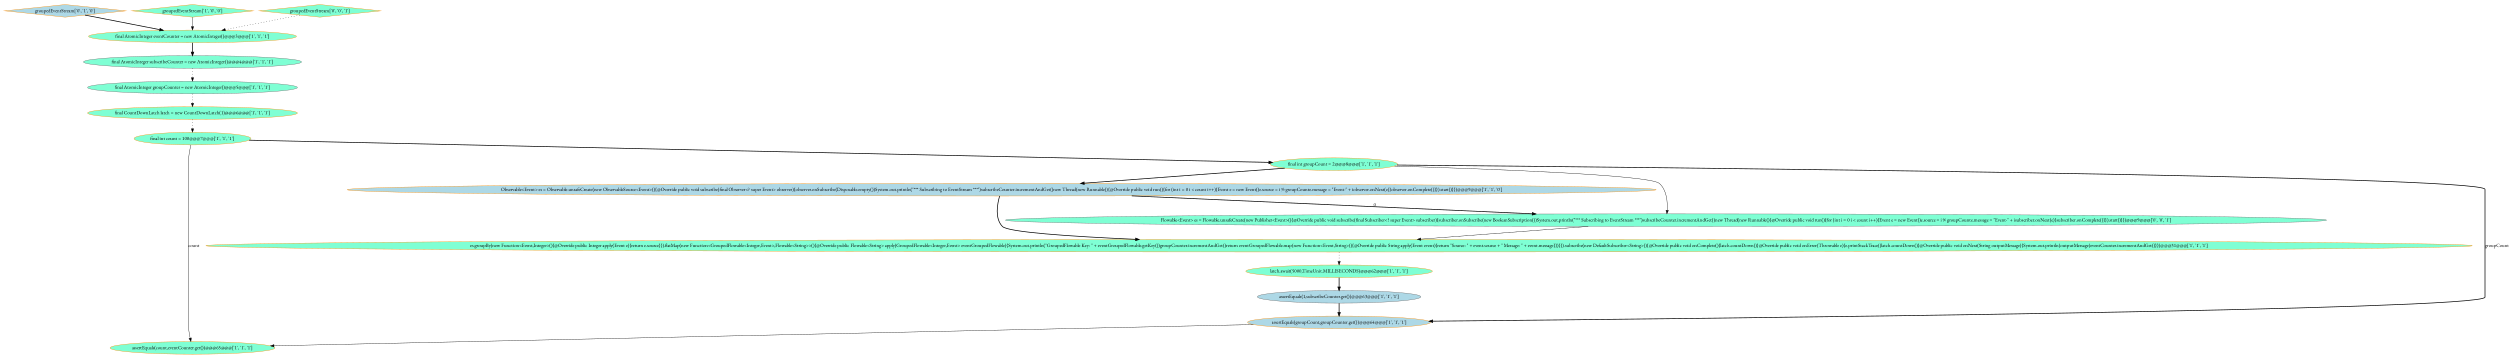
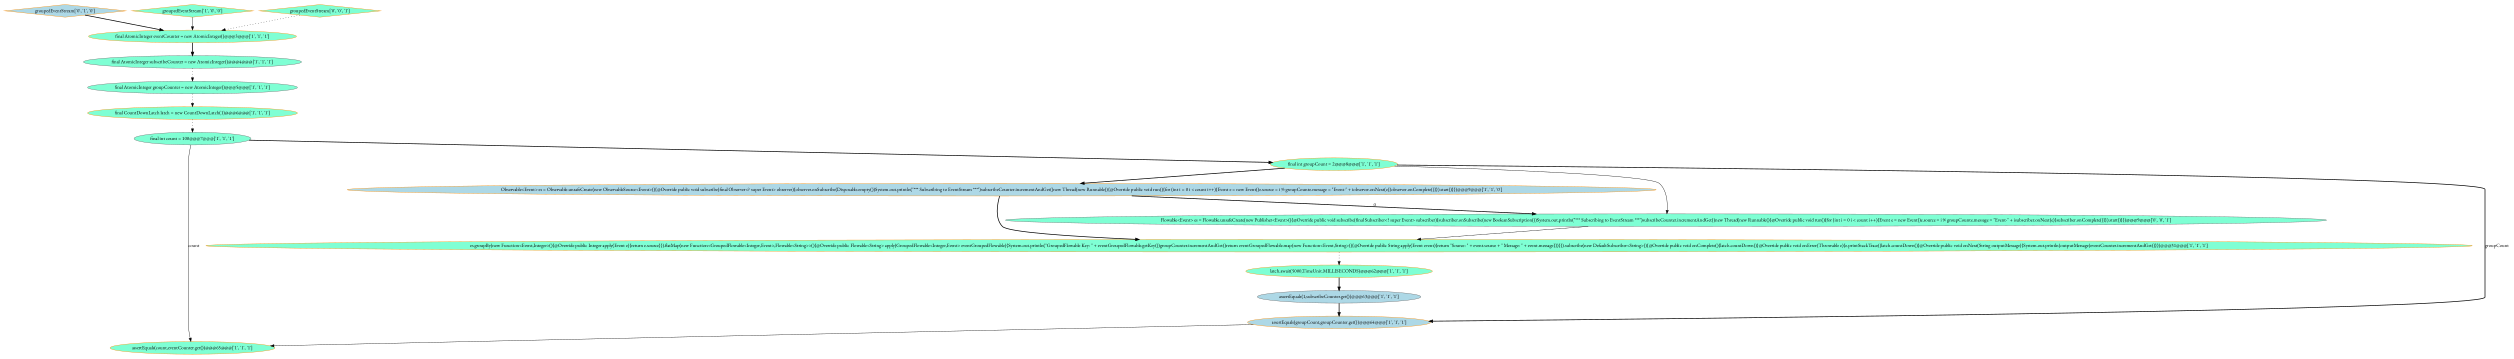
node "final int count = 100@@@7@@@['1', '1', '1']": color darkorange -> gray40
